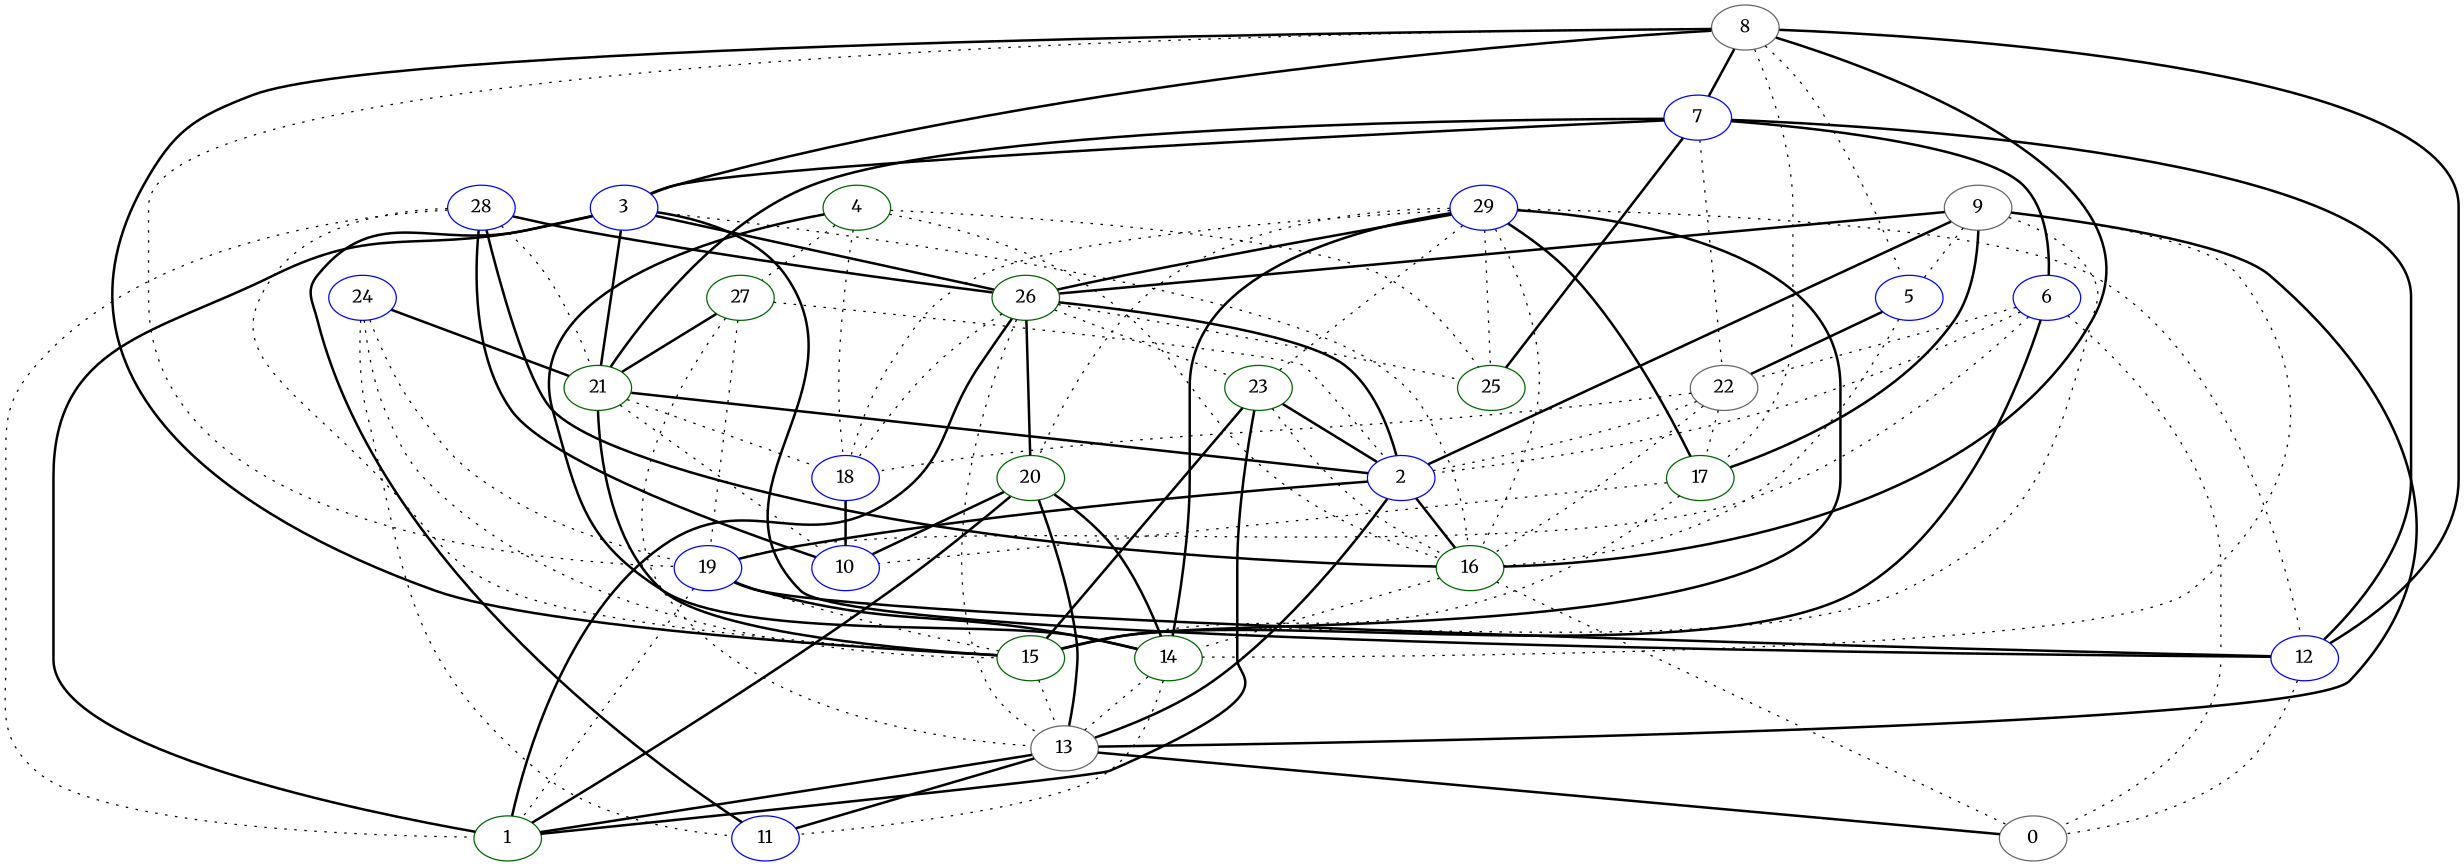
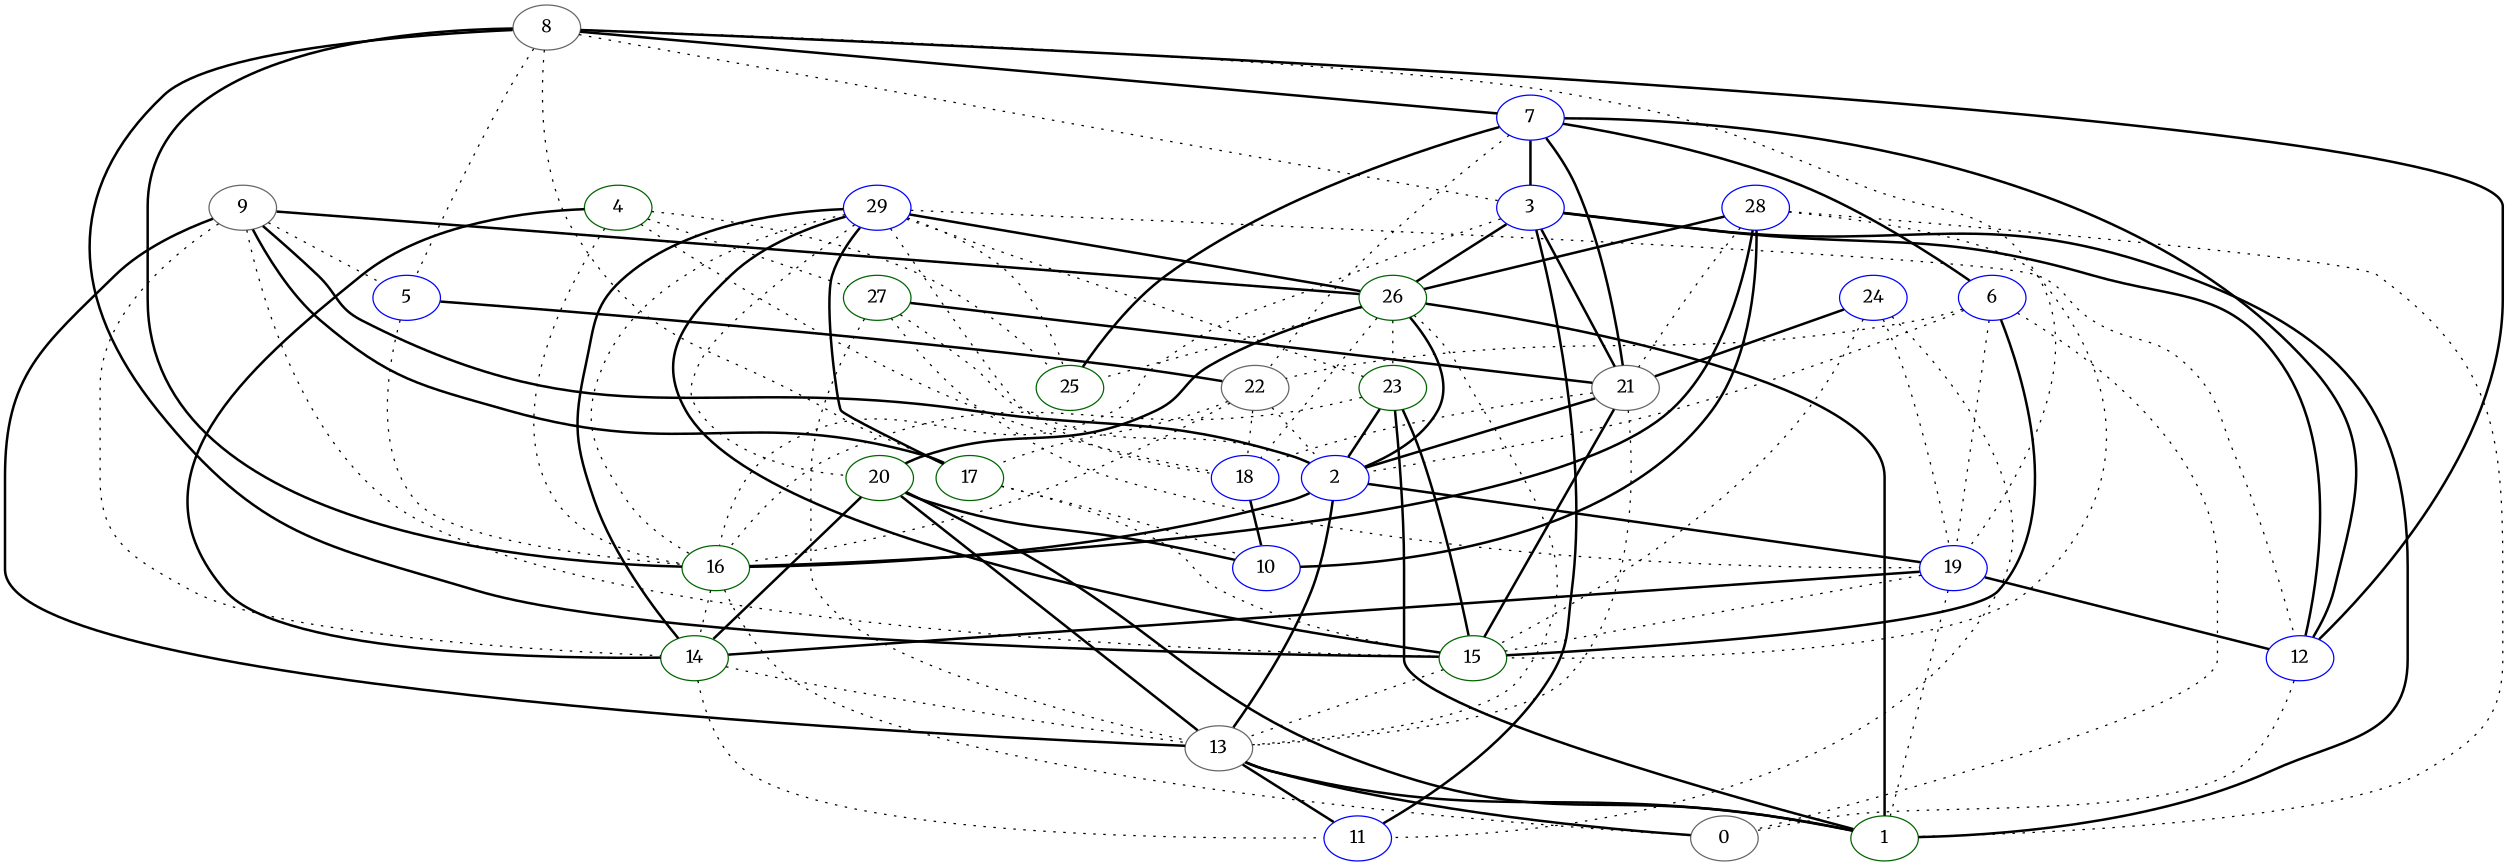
edge "8" -- "3": style bold -> dotted
node "21": color darkgreen -> gray40
edge "21" -- "10": now "21" -- "13"
